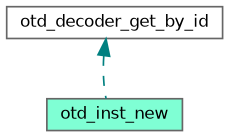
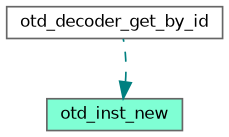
edge "otd_inst_new" -> "otd_decoder_get_by_id": reversed
